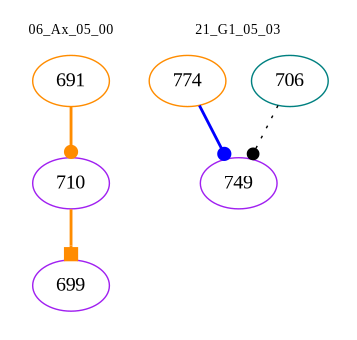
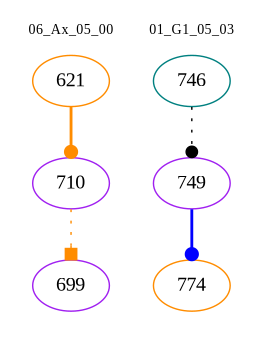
cluster "21_G1_05_03": label "21_G1_05_03" -> "01_G1_05_03"
node "691": label "691" -> "621"
node "706": label "706" -> "746"
edge "774" -> "749": reversed
edge "710" -> "699": style bold -> dotted
